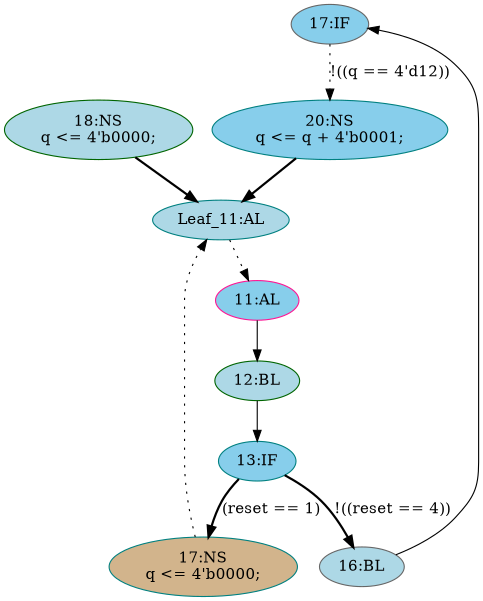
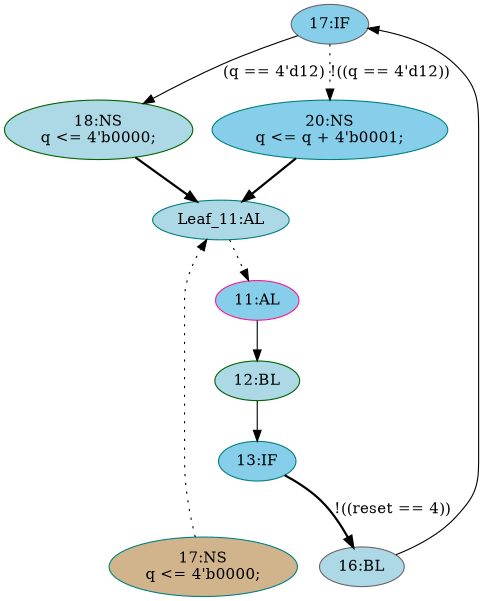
edge "17:IF" -> "18:NS q <= 4'b0000;": added, label "(q == 4'd12)"
edge "13:IF" -> "17:NS q <= 4'b0000;": removed, label "(reset == 1)"
